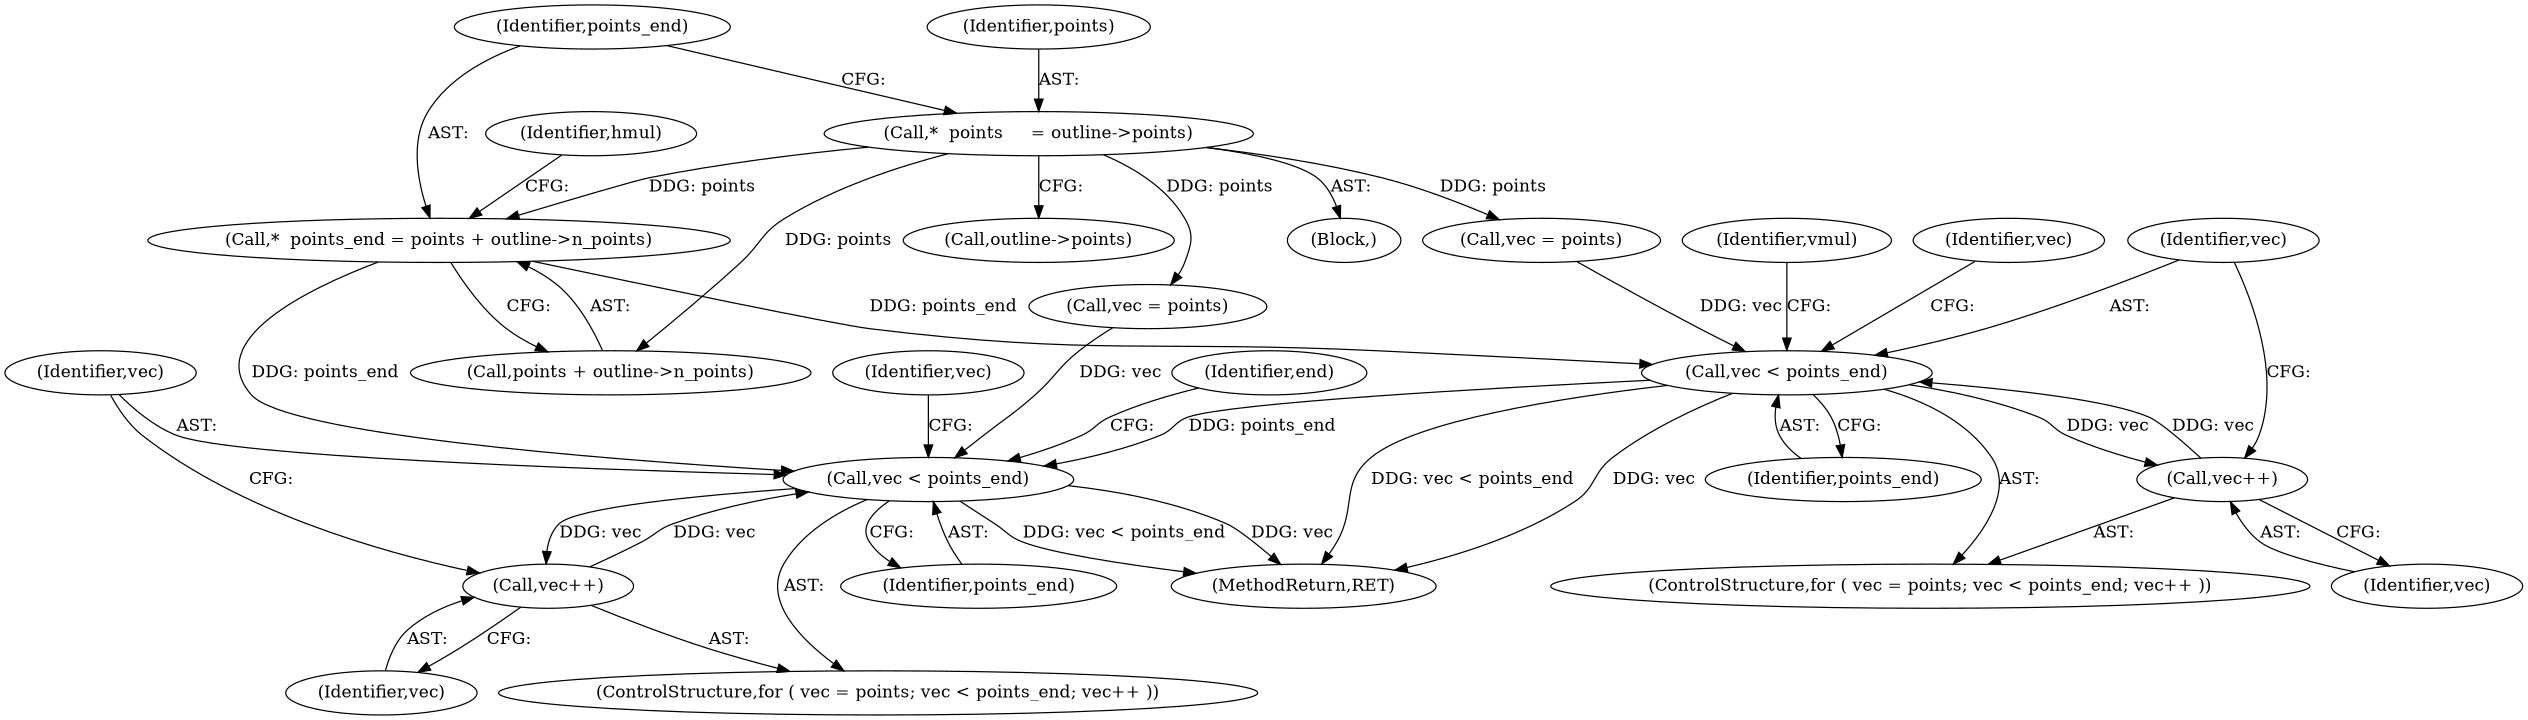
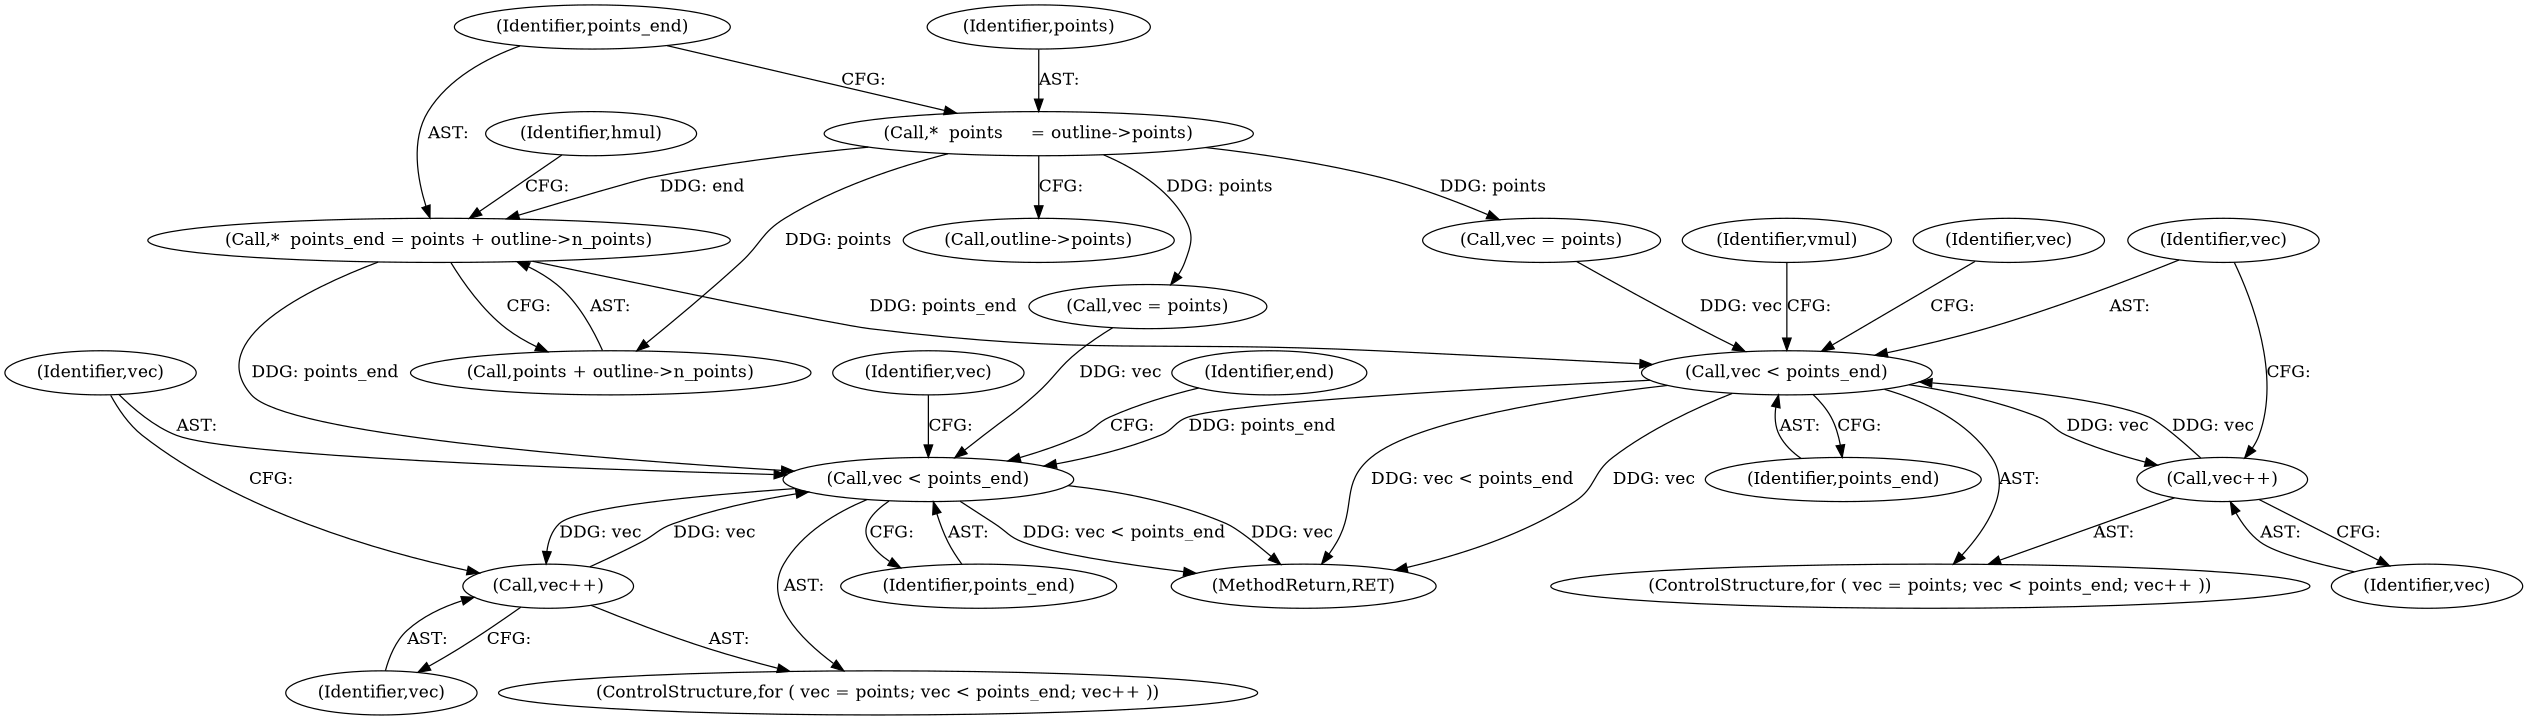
edge "(Call,*  points     = outline->points)" -> "(Call,*  points_end = points + outline->n_points)": label "DDG: points" -> "DDG: end"
node "(Block,)": removed
